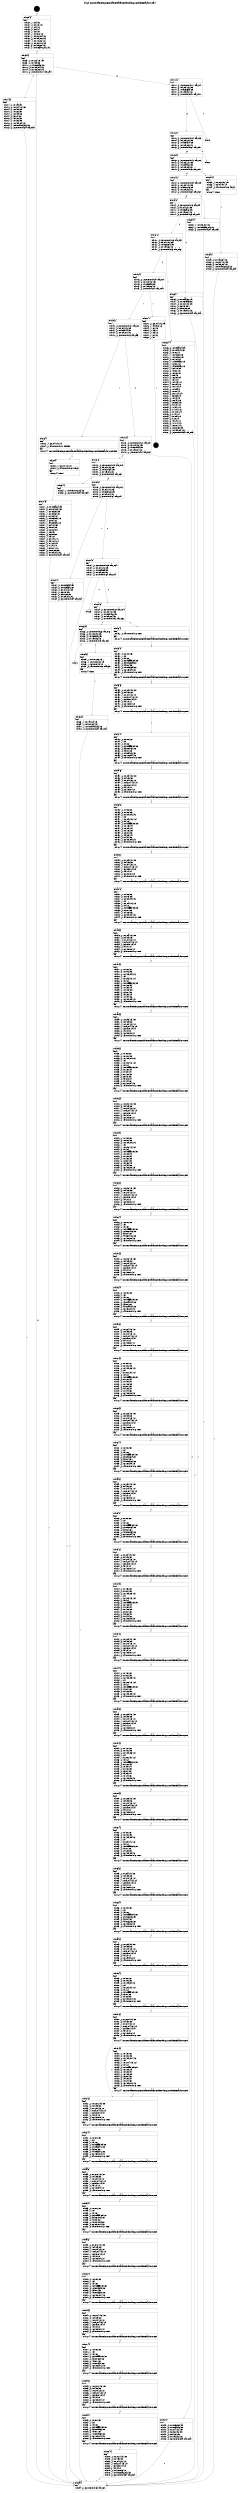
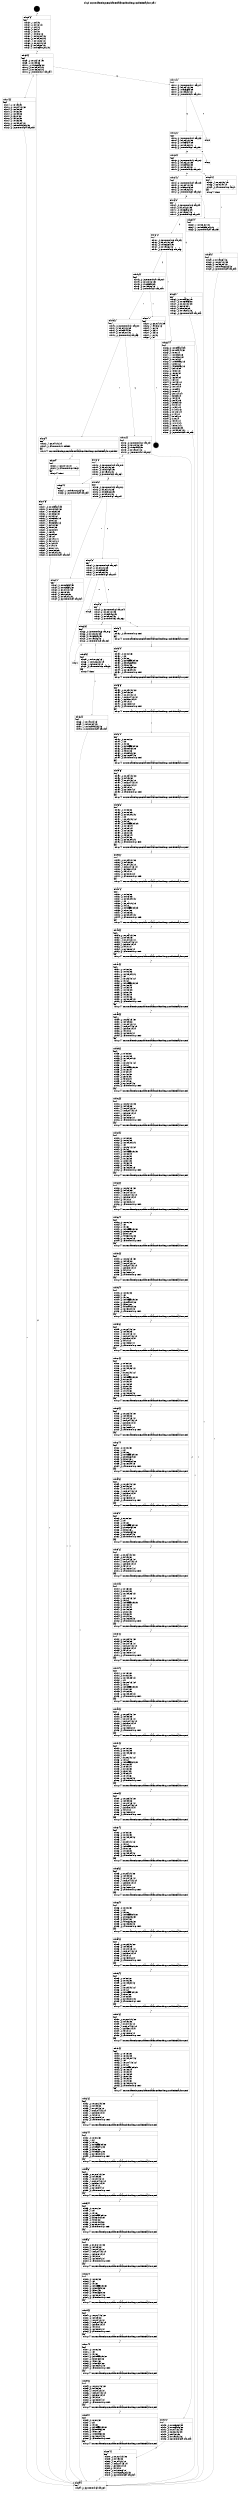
edge "0x401f01 [38]" -> "0x401f61 [38]": now "0x401f01 [38]" -> "0x401f27 [58]"
edge "0x40190d [27]" -> "0x40229a [5]": now "0x40190d [27]" -> "0x4020e7 [45]"
